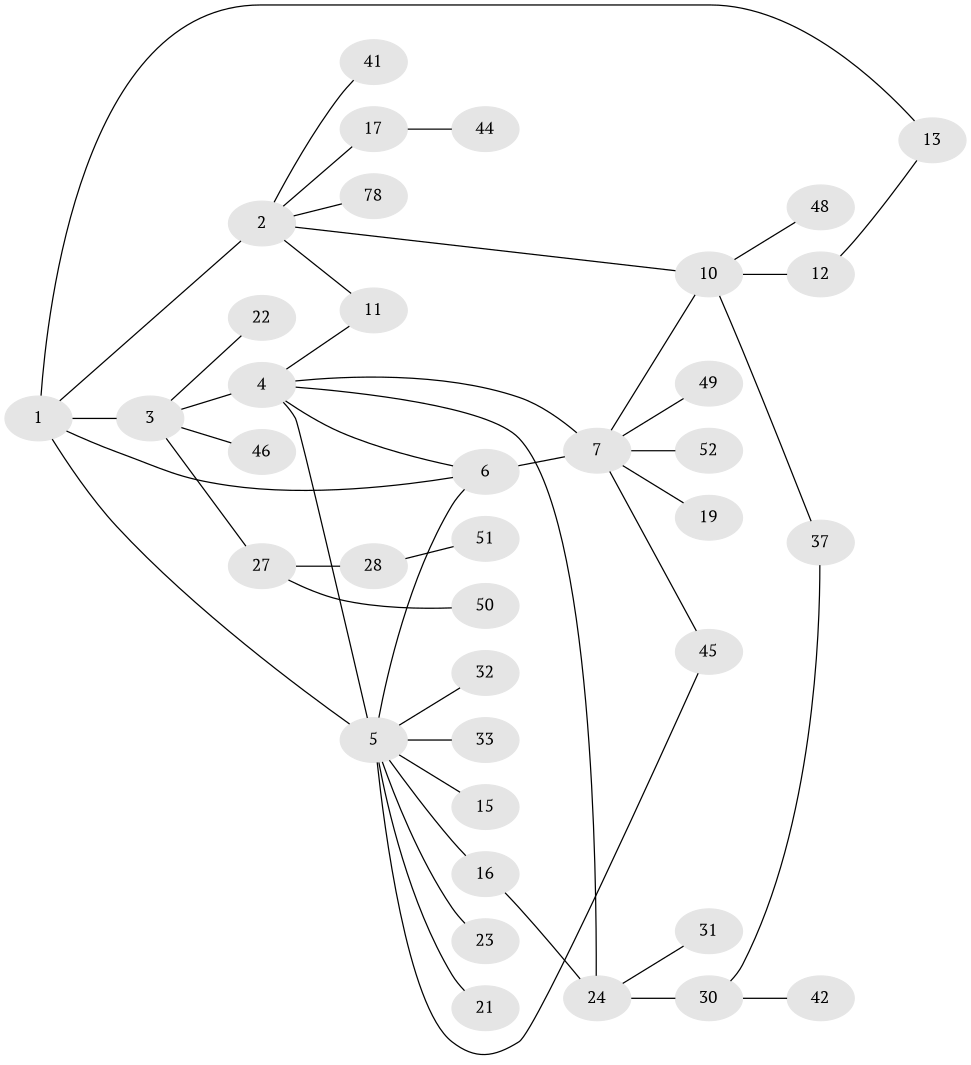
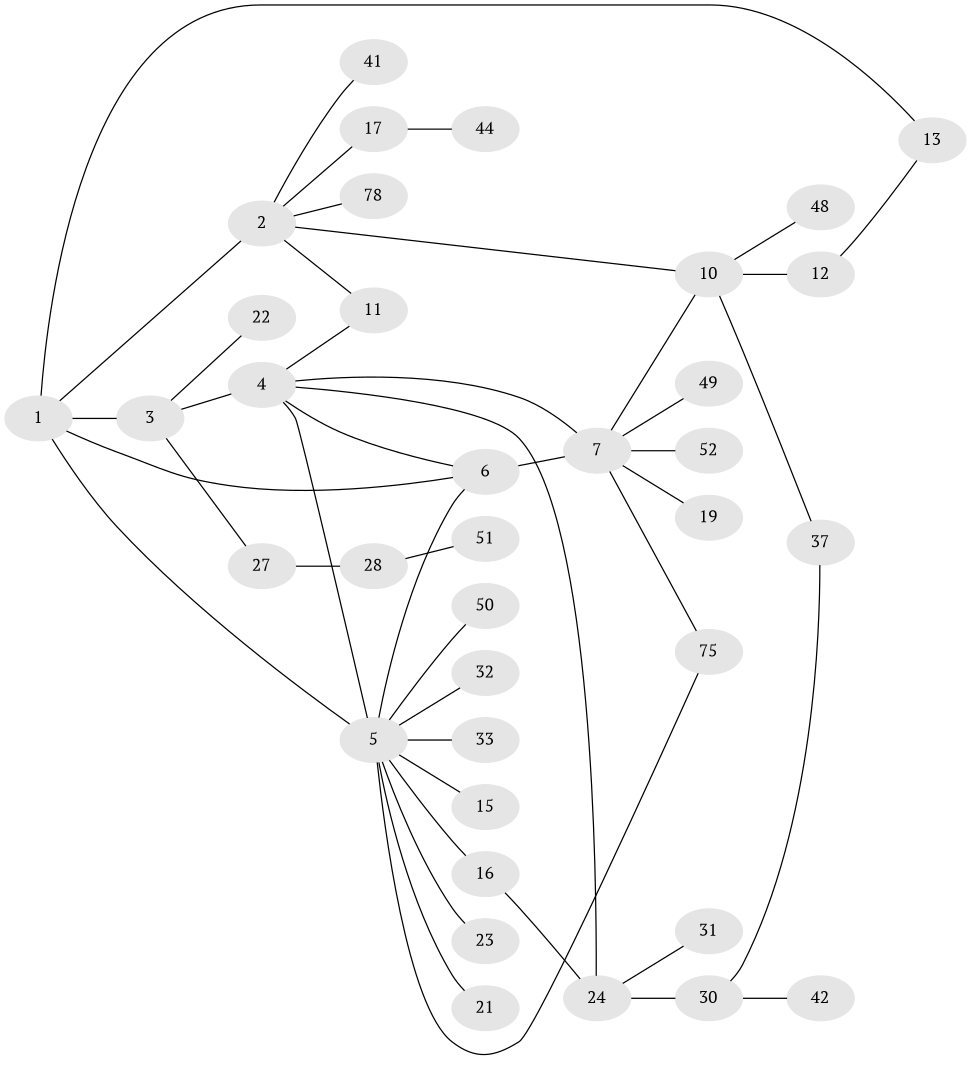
node "46": removed
edge "27" -- "50": now "5" -- "50"
node "45": label "45" -> "75"
